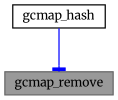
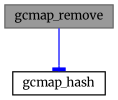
edge "gcmap_hash" -> "gcmap_remove": reversed
